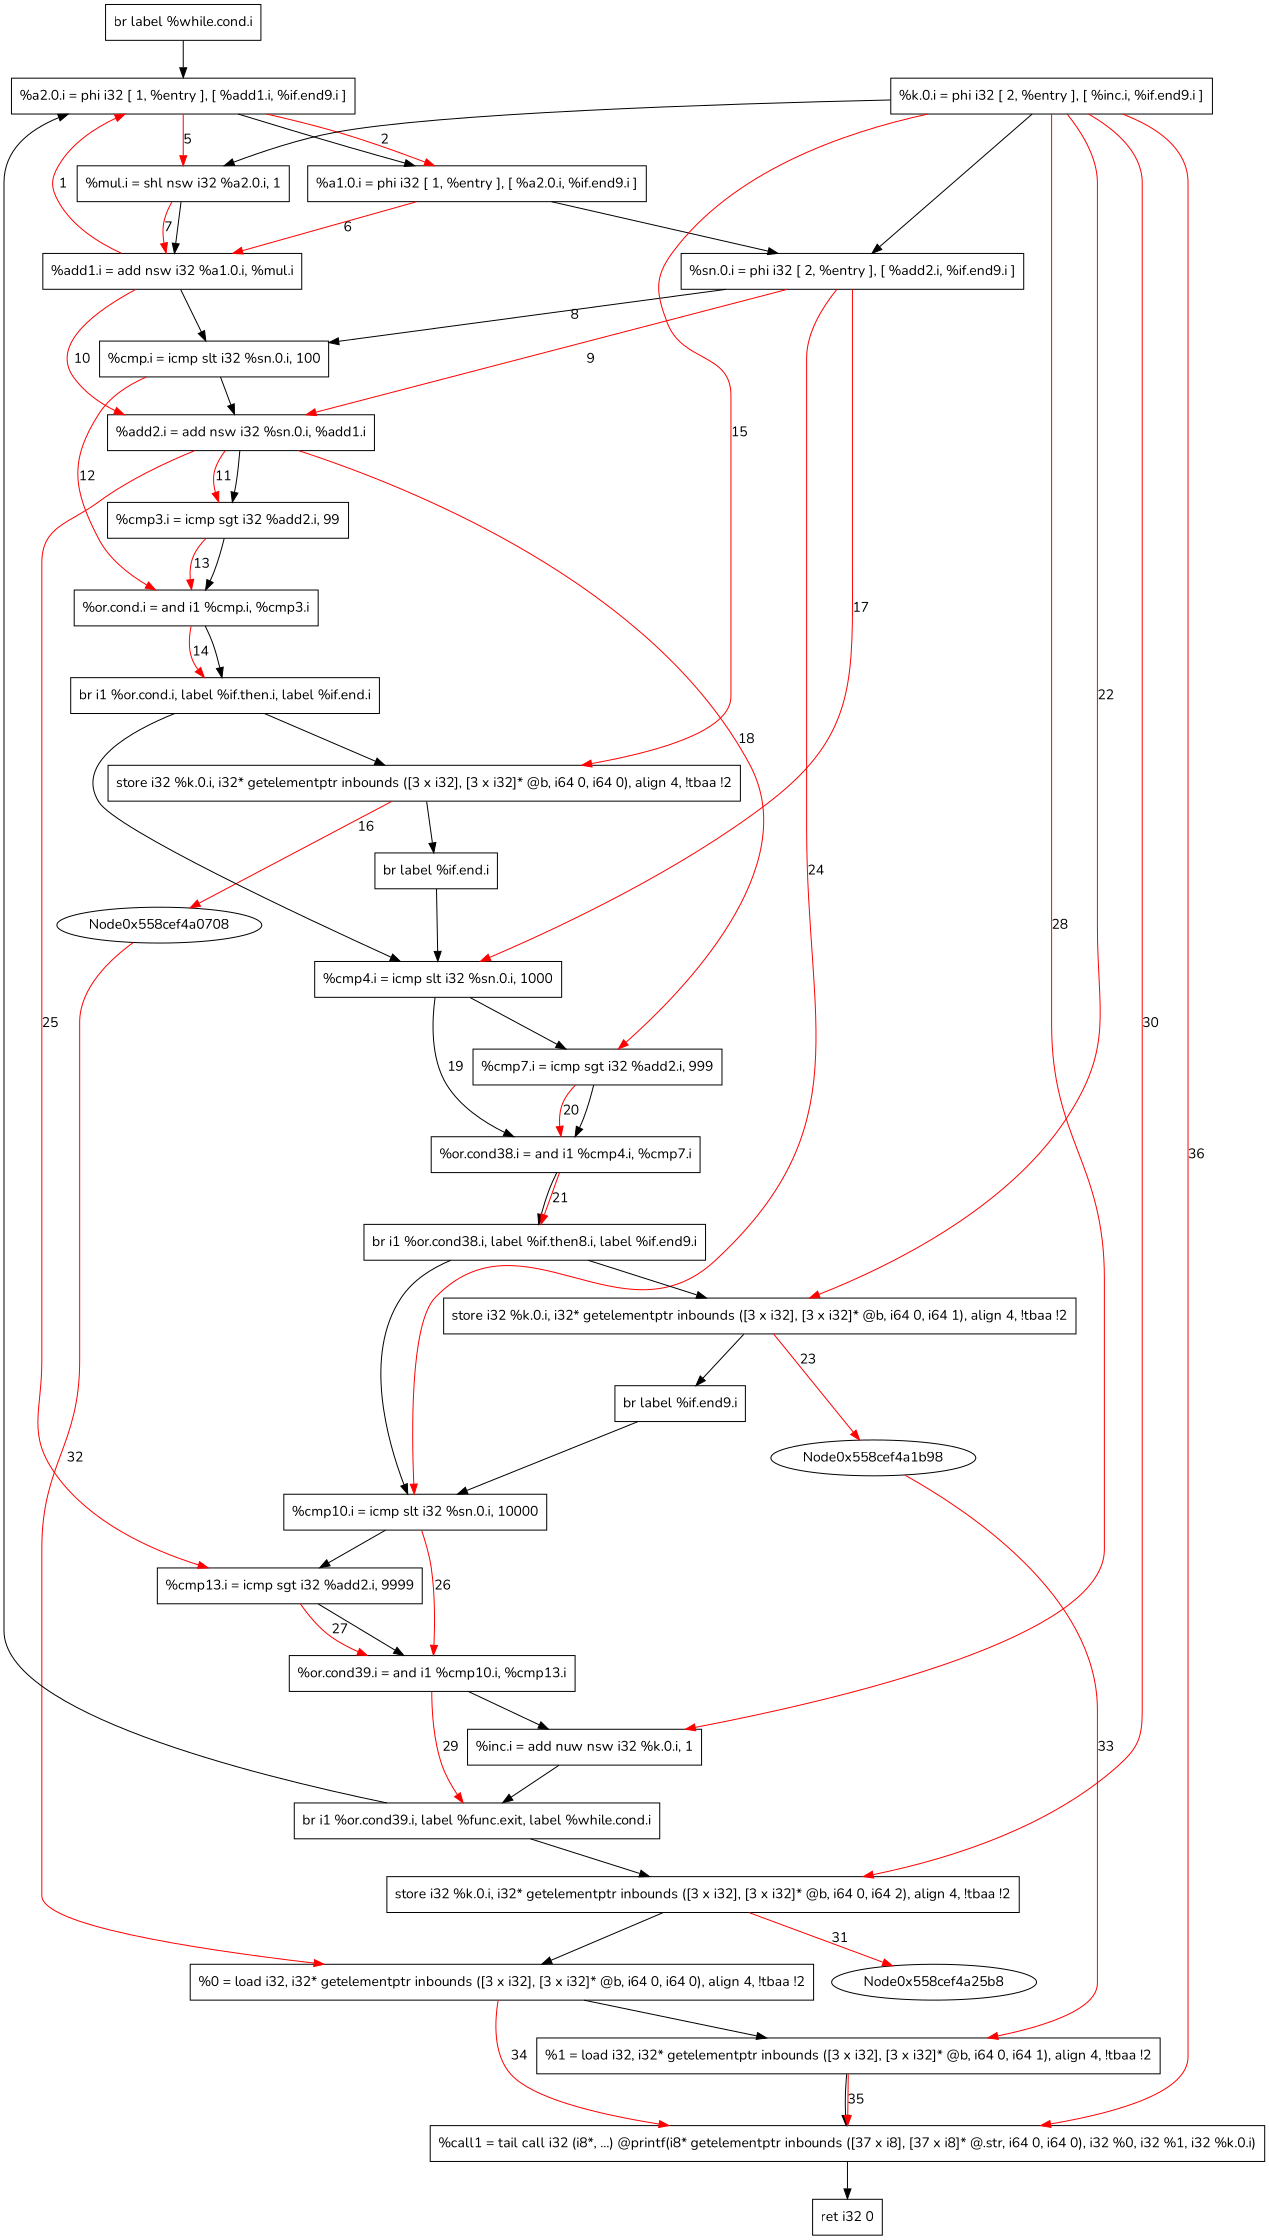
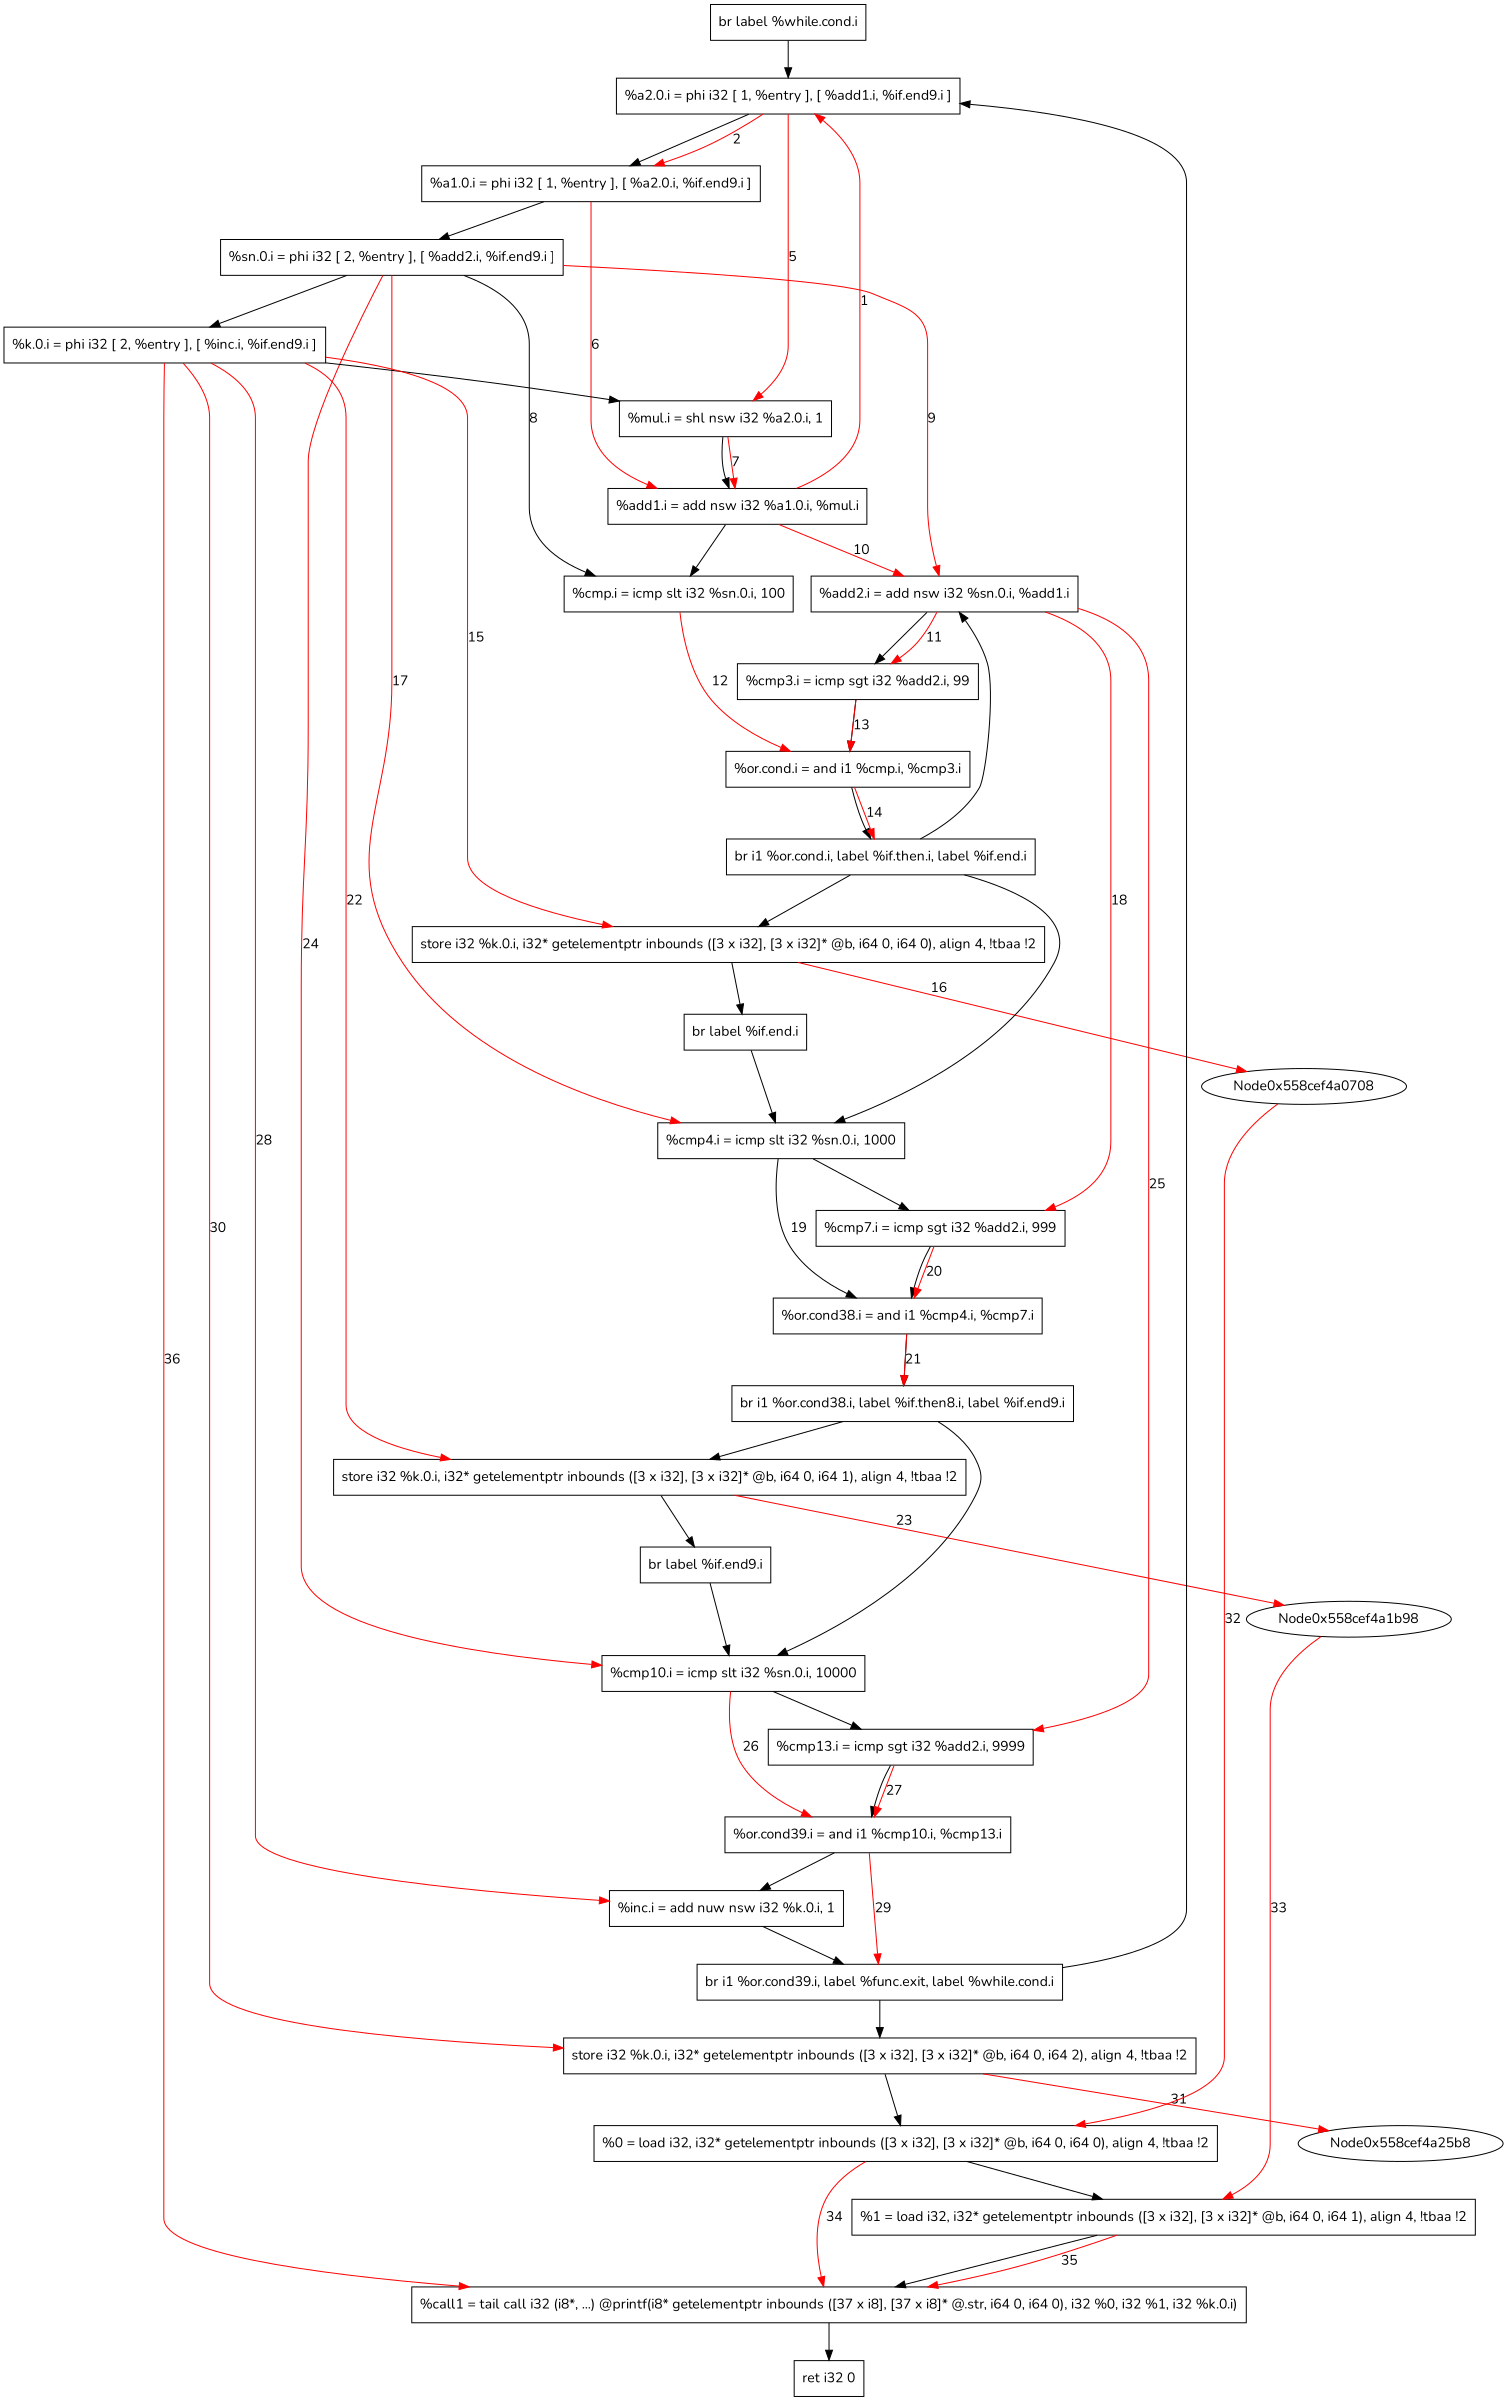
edge "%k.0.i = phi i32 [ 2, %entry ], [ %inc.i, %if.end9.i ]" -> "%sn.0.i = phi i32 [ 2, %entry ], [ %add2.i, %if.end9.i ]": reversed
edge "%cmp.i = icmp slt i32 %sn.0.i, 100" -> "%add2.i = add nsw i32 %sn.0.i, %add1.i": now "br i1 %or.cond.i, label %if.then.i, label %if.end.i" -> "%add2.i = add nsw i32 %sn.0.i, %add1.i"
